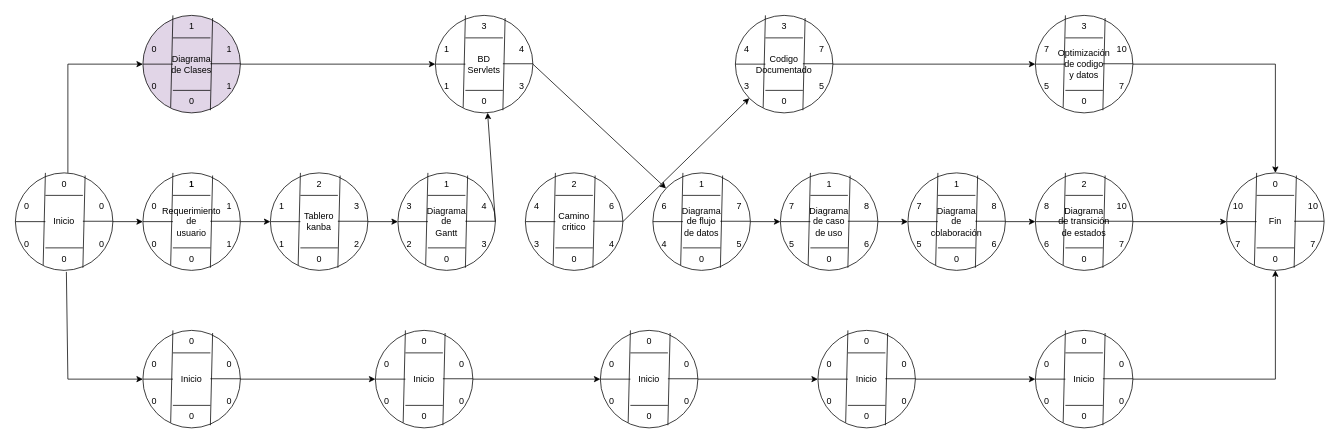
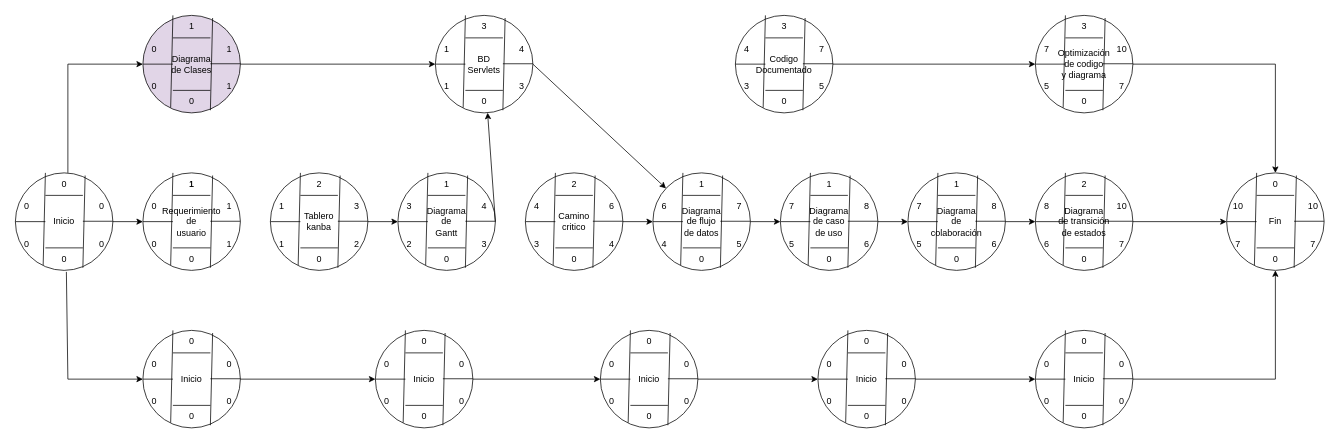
node "Optimización de codigo y datos": label "Optimización de codigo y datos" -> "Optimización de codigo y diagrama"
edge "Camino critico" -> "Codigo Documentado": now "Camino critico" -> "Diagrama de flujo de datos"
edge "Requerimiento de usuario" -> "Tablero kanba": removed
